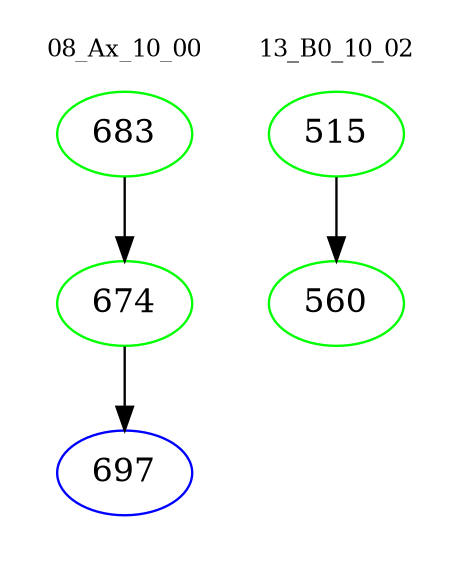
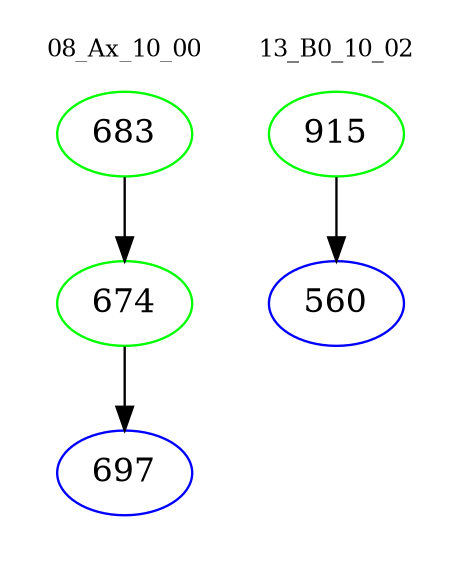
node "515": label "515" -> "915"
node "560": color green -> blue
